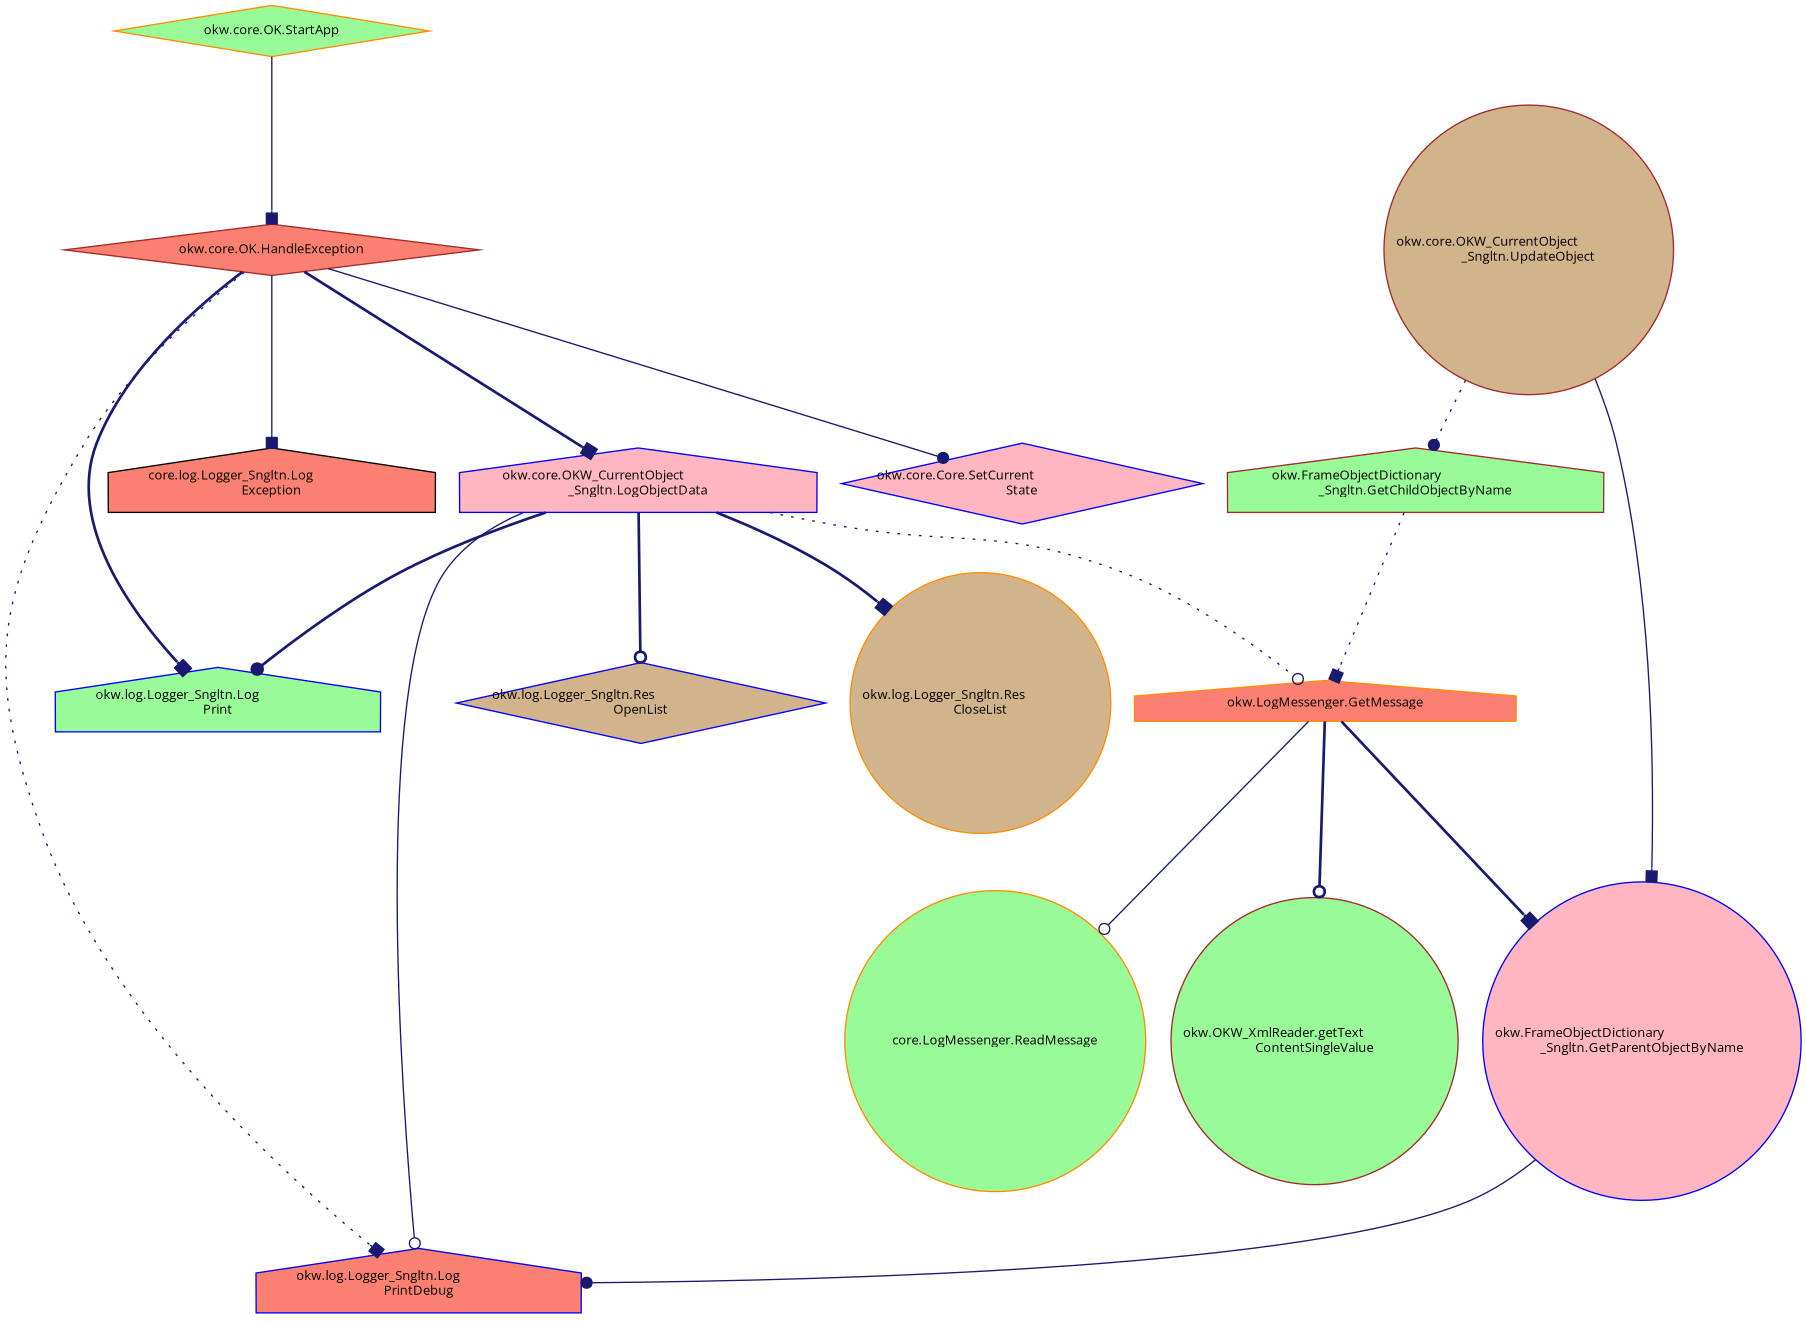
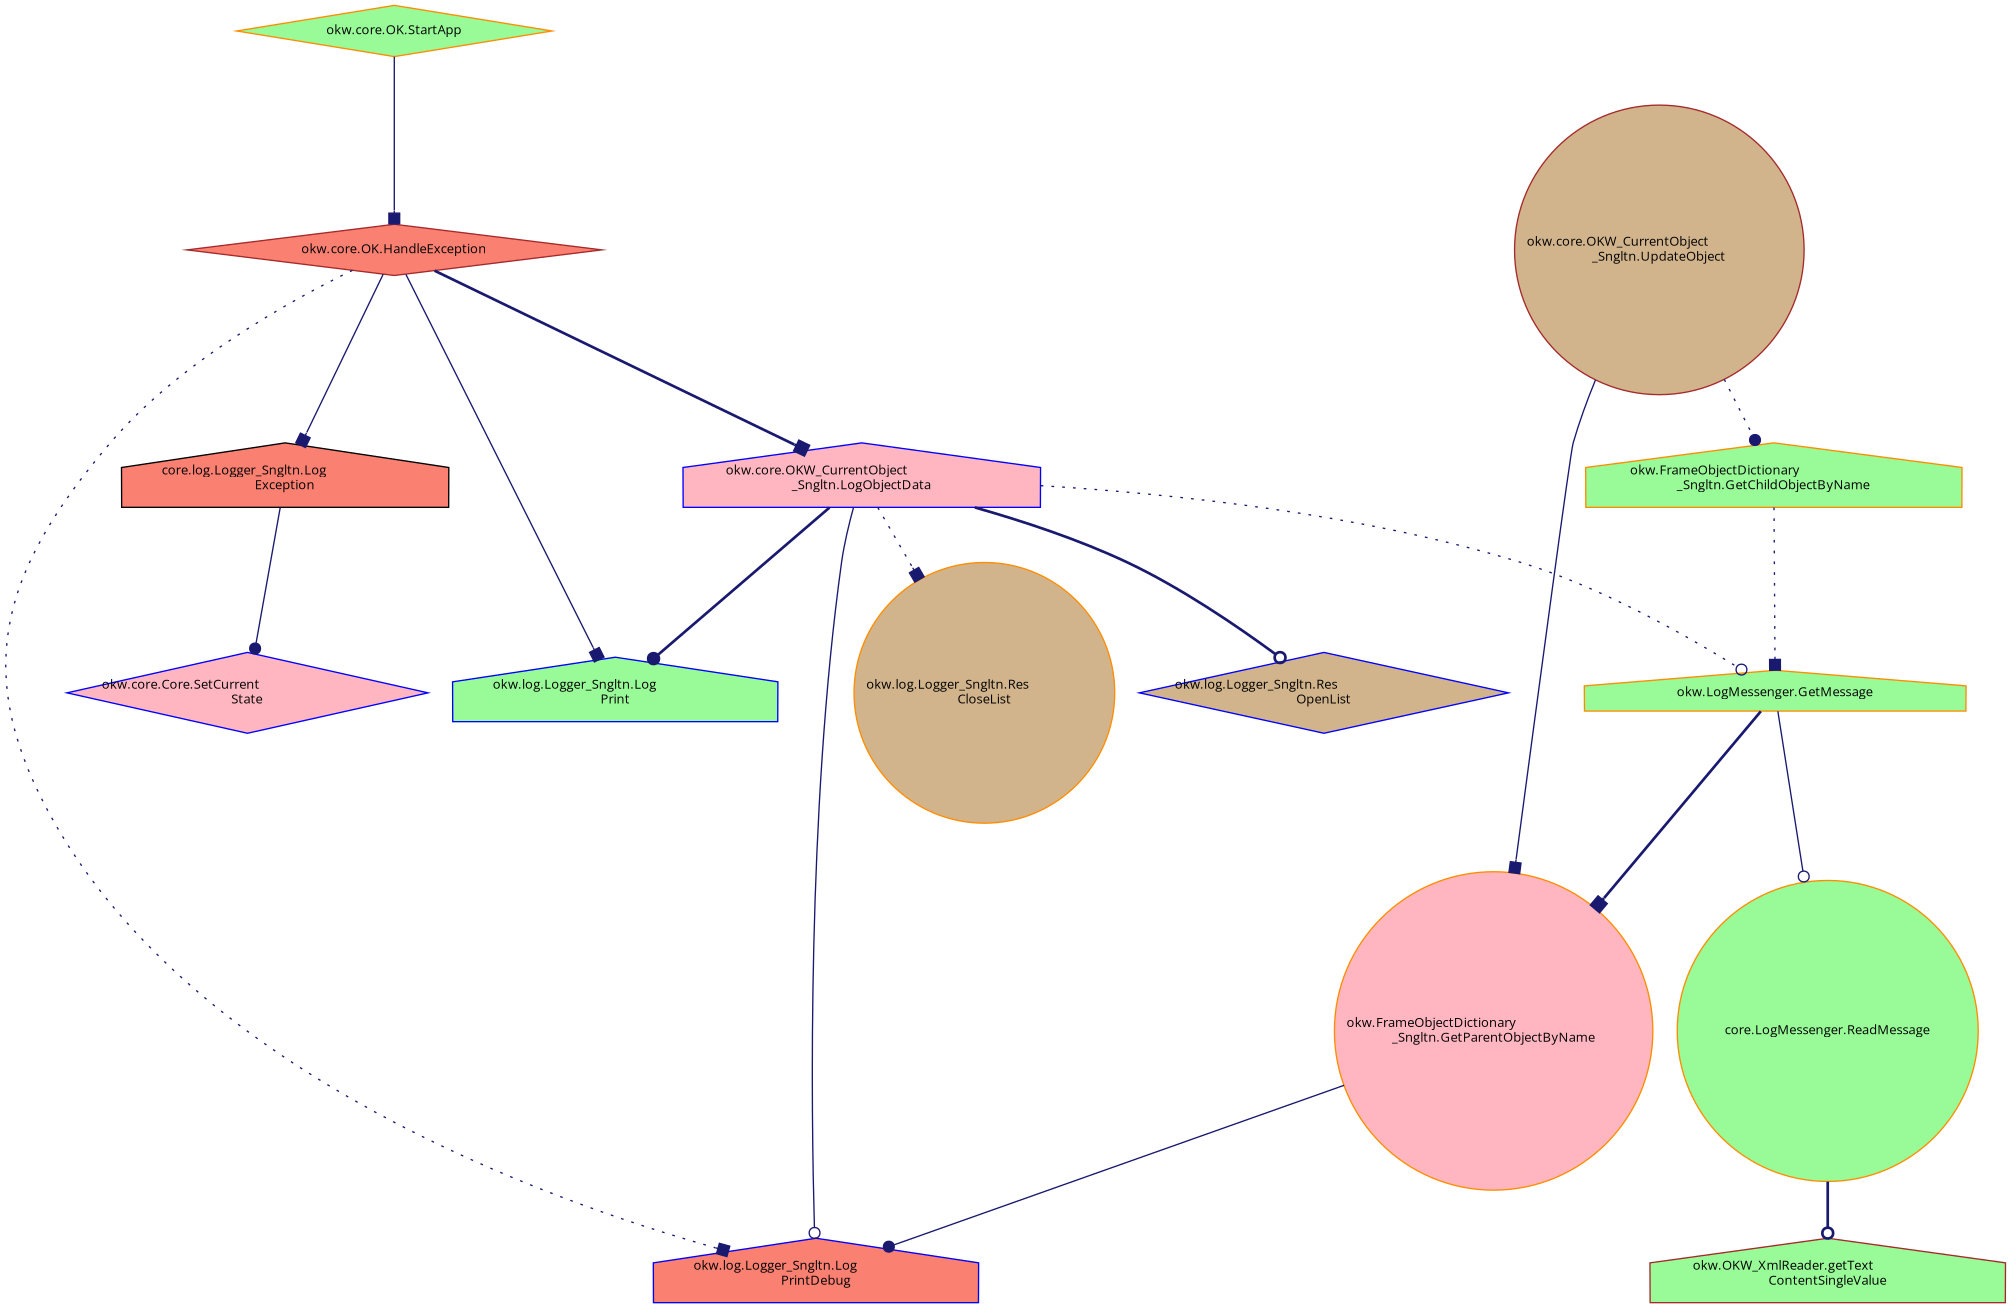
edge "okw.core.OK.HandleException" -> "okw.core.Core.SetCurrent State": now "core.log.Logger_Sngltn.Log Exception" -> "okw.core.Core.SetCurrent State"
edge "okw.core.OK.HandleException" -> "okw.log.Logger_Sngltn.Log Print": style bold -> solid
node "okw.FrameObjectDictionary _Sngltn.GetChildObjectByName": color brown -> darkorange
edge "okw.core.OKW_CurrentObject _Sngltn.LogObjectData" -> "okw.log.Logger_Sngltn.Res CloseList": style bold -> dotted
node "okw.LogMessenger.GetMessage": fillcolor salmon -> palegreen
edge "okw.LogMessenger.GetMessage" -> "okw.OKW_XmlReader.getText ContentSingleValue": now "core.LogMessenger.ReadMessage" -> "okw.OKW_XmlReader.getText ContentSingleValue"
node "okw.OKW_XmlReader.getText ContentSingleValue": shape circle -> house
node "okw.FrameObjectDictionary _Sngltn.GetParentObjectByName": color blue -> darkorange
